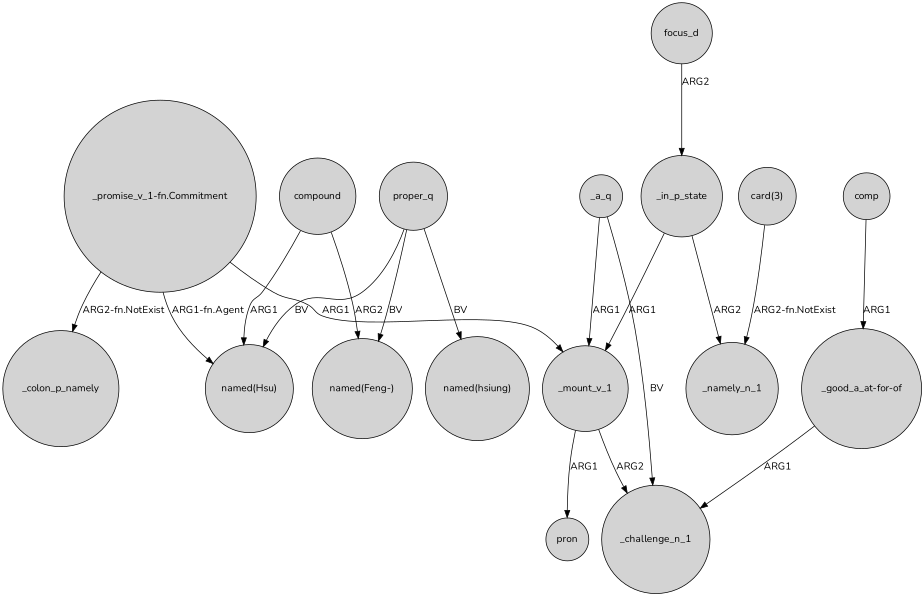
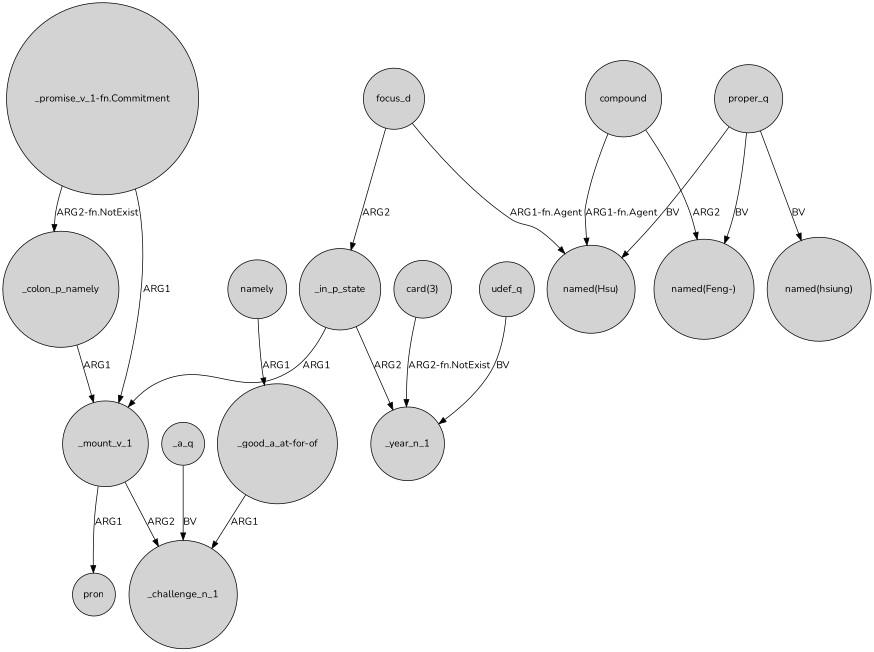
node "comp": label "comp" -> "namely"
edge "_a_q" -> "_mount_v_1": now "_colon_p_namely" -> "_mount_v_1"
node "udef_q": added
edge "compound" -> "named(Hsu)": label "ARG1" -> "ARG1-fn.Agent"
edge "_promise_v_1-fn.Commitment" -> "named(Hsu)": now "focus_d" -> "named(Hsu)"
node "_namely_n_1": label "_namely_n_1" -> "_year_n_1"
